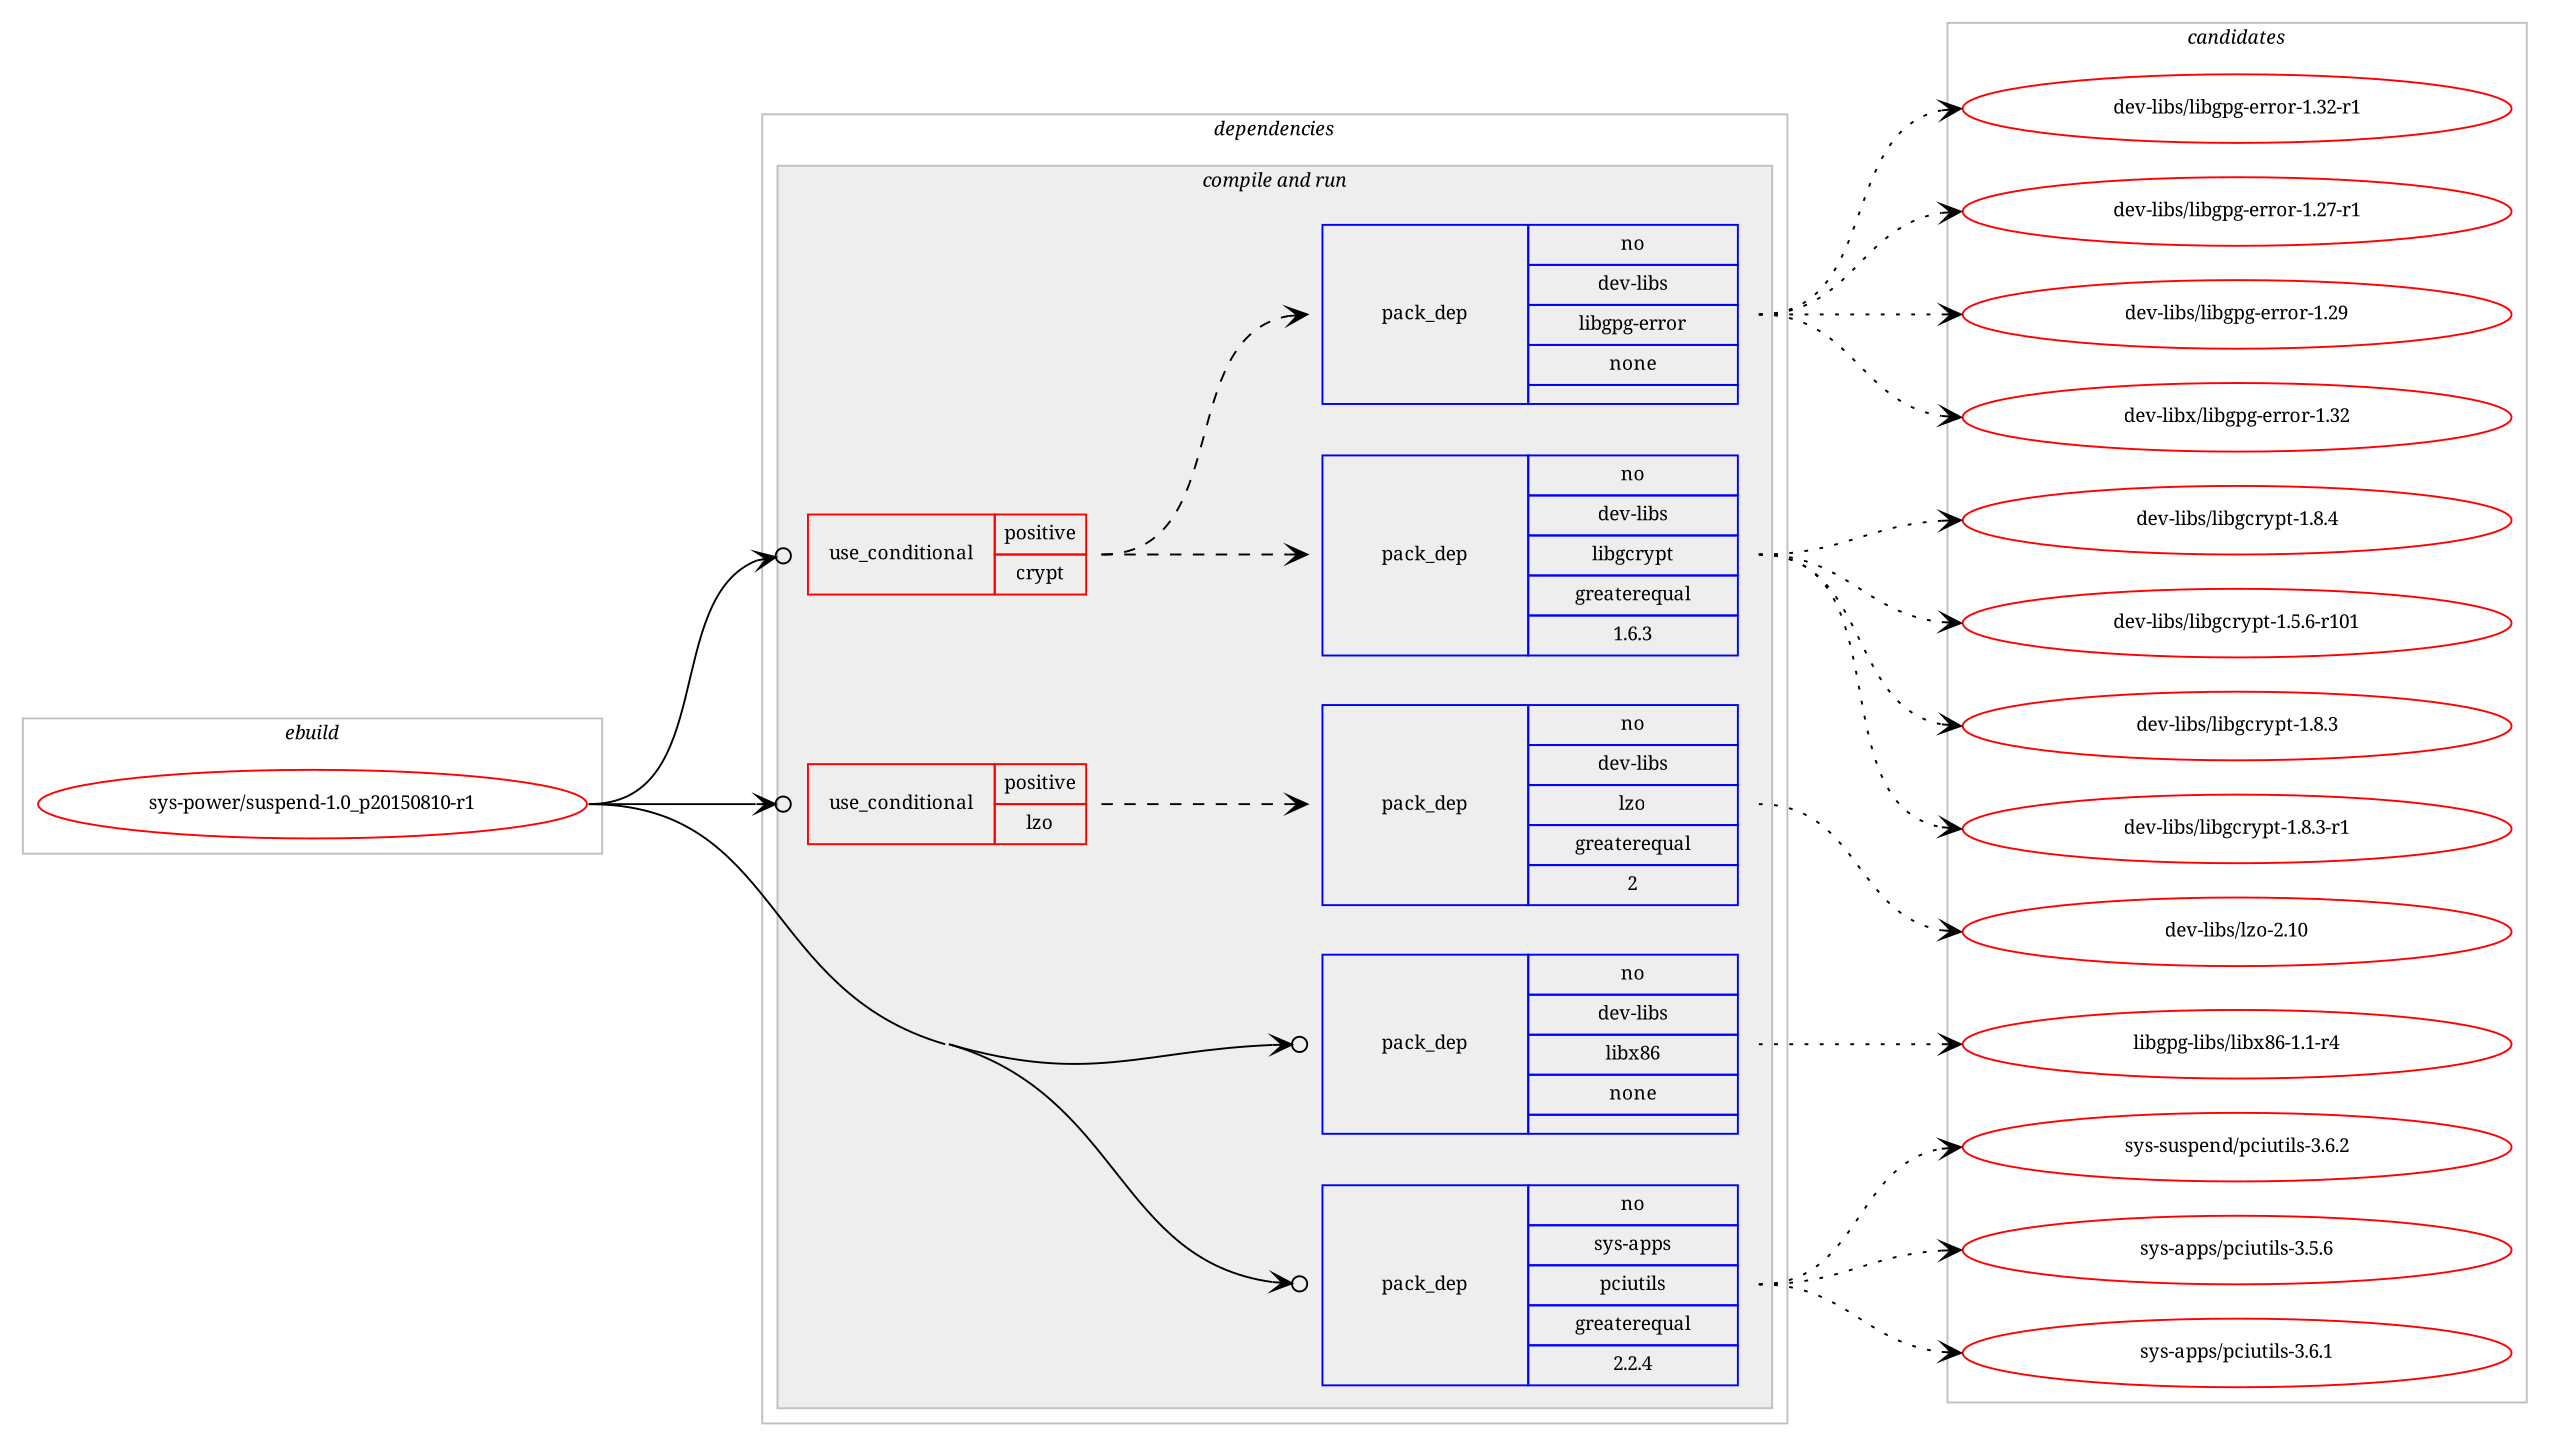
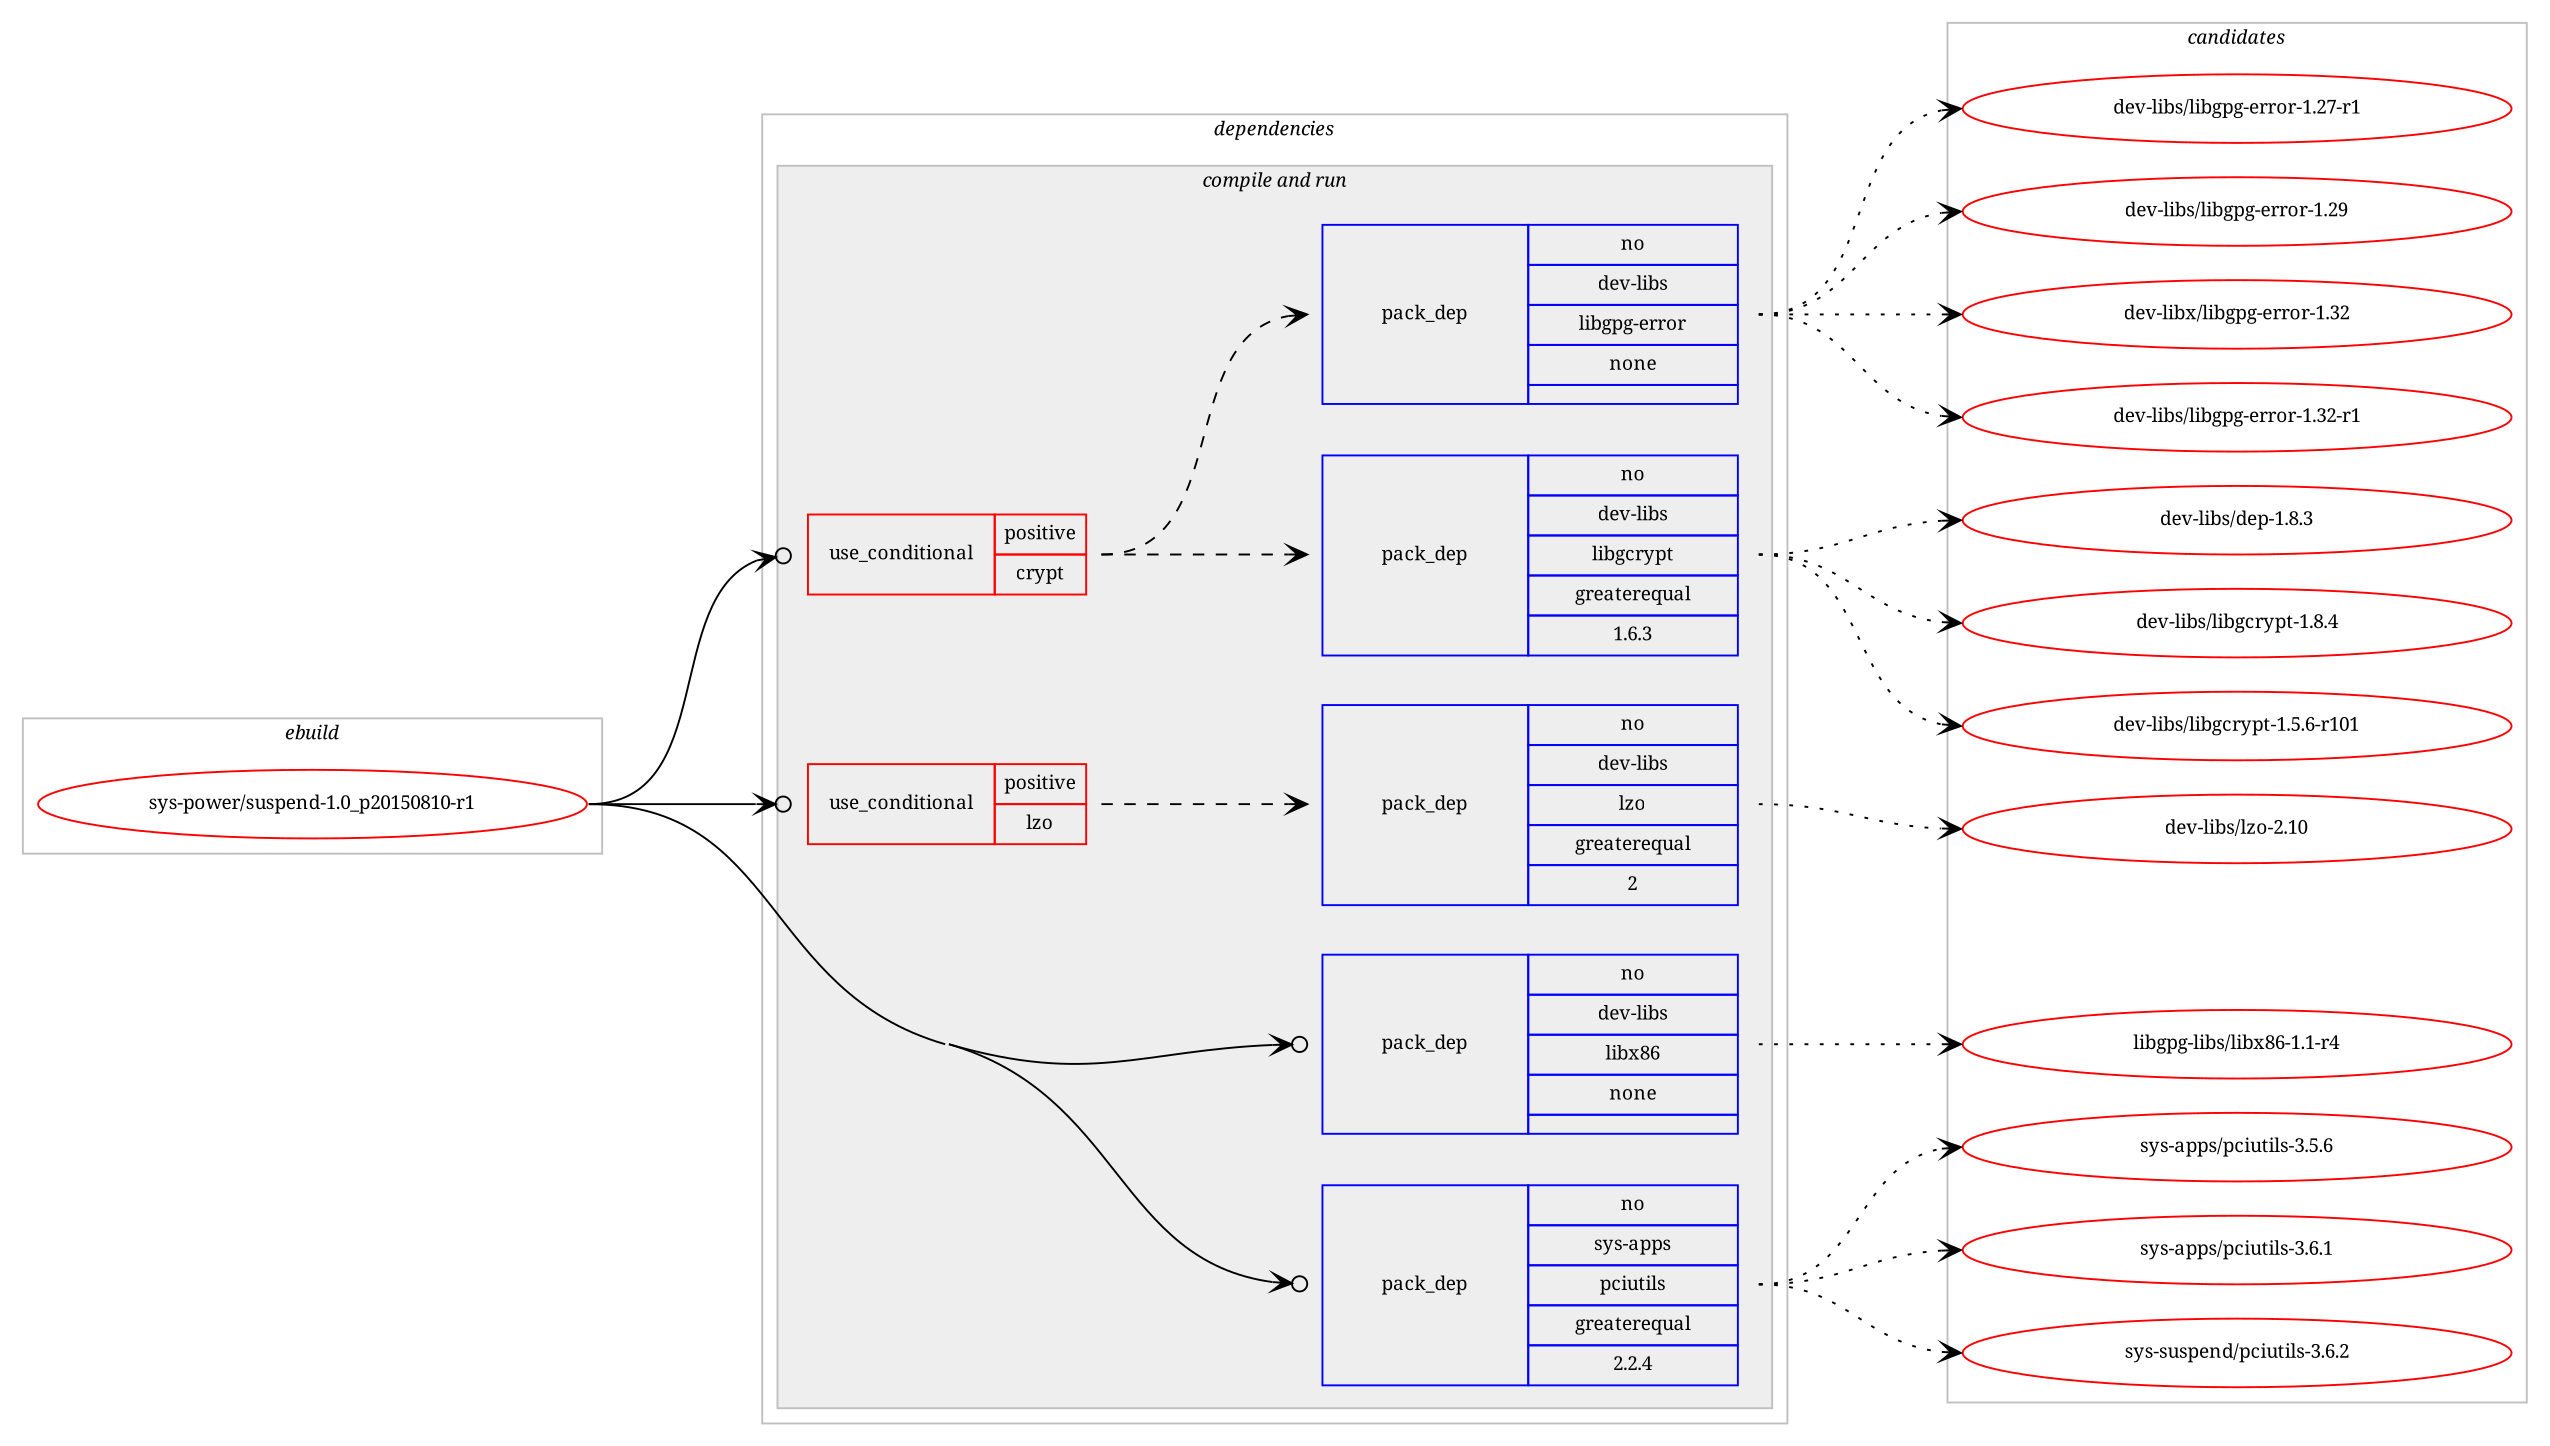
node "dev-libs/libgcrypt-1.8.3": label "dev-libs/libgcrypt-1.8.3" -> "dev-libs/dep-1.8.3"
node "dev-libs/libgcrypt-1.8.3-r1": removed
